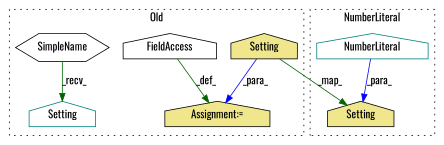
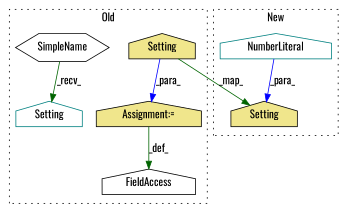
cluster "NumberLiteral": label "NumberLiteral" -> "New"
edge "FieldAccess" -> "Assignment:=": reversed
